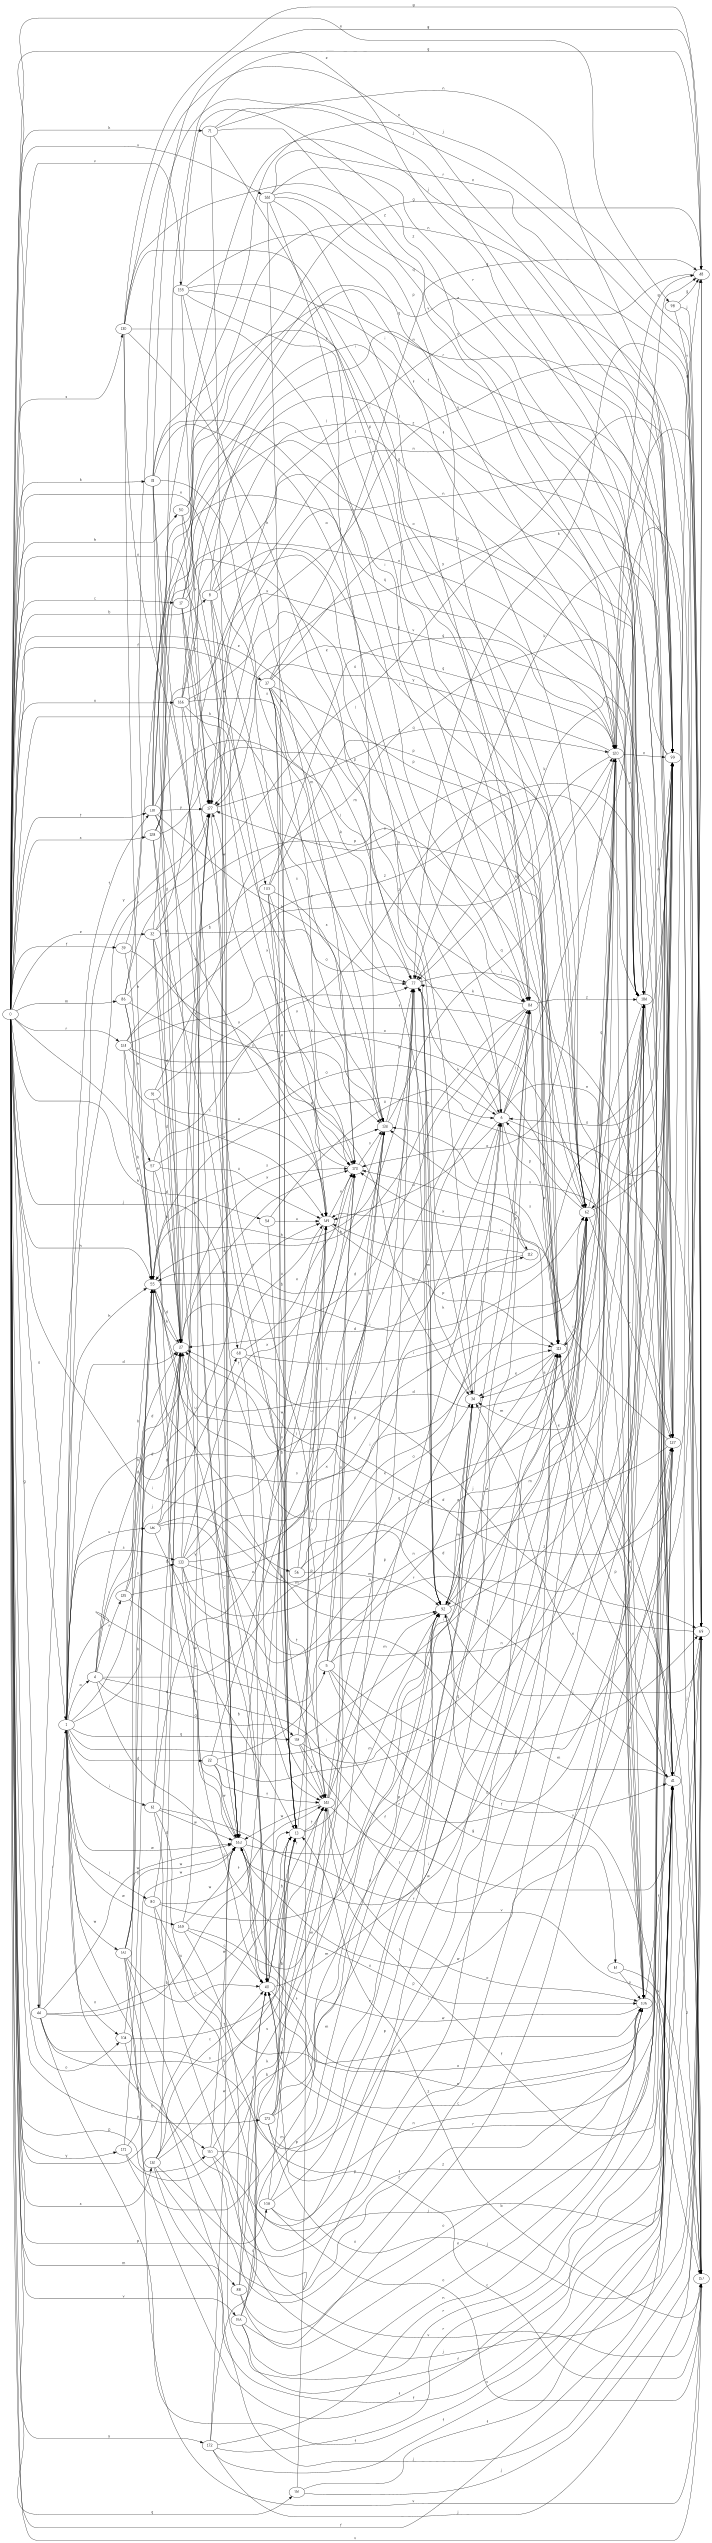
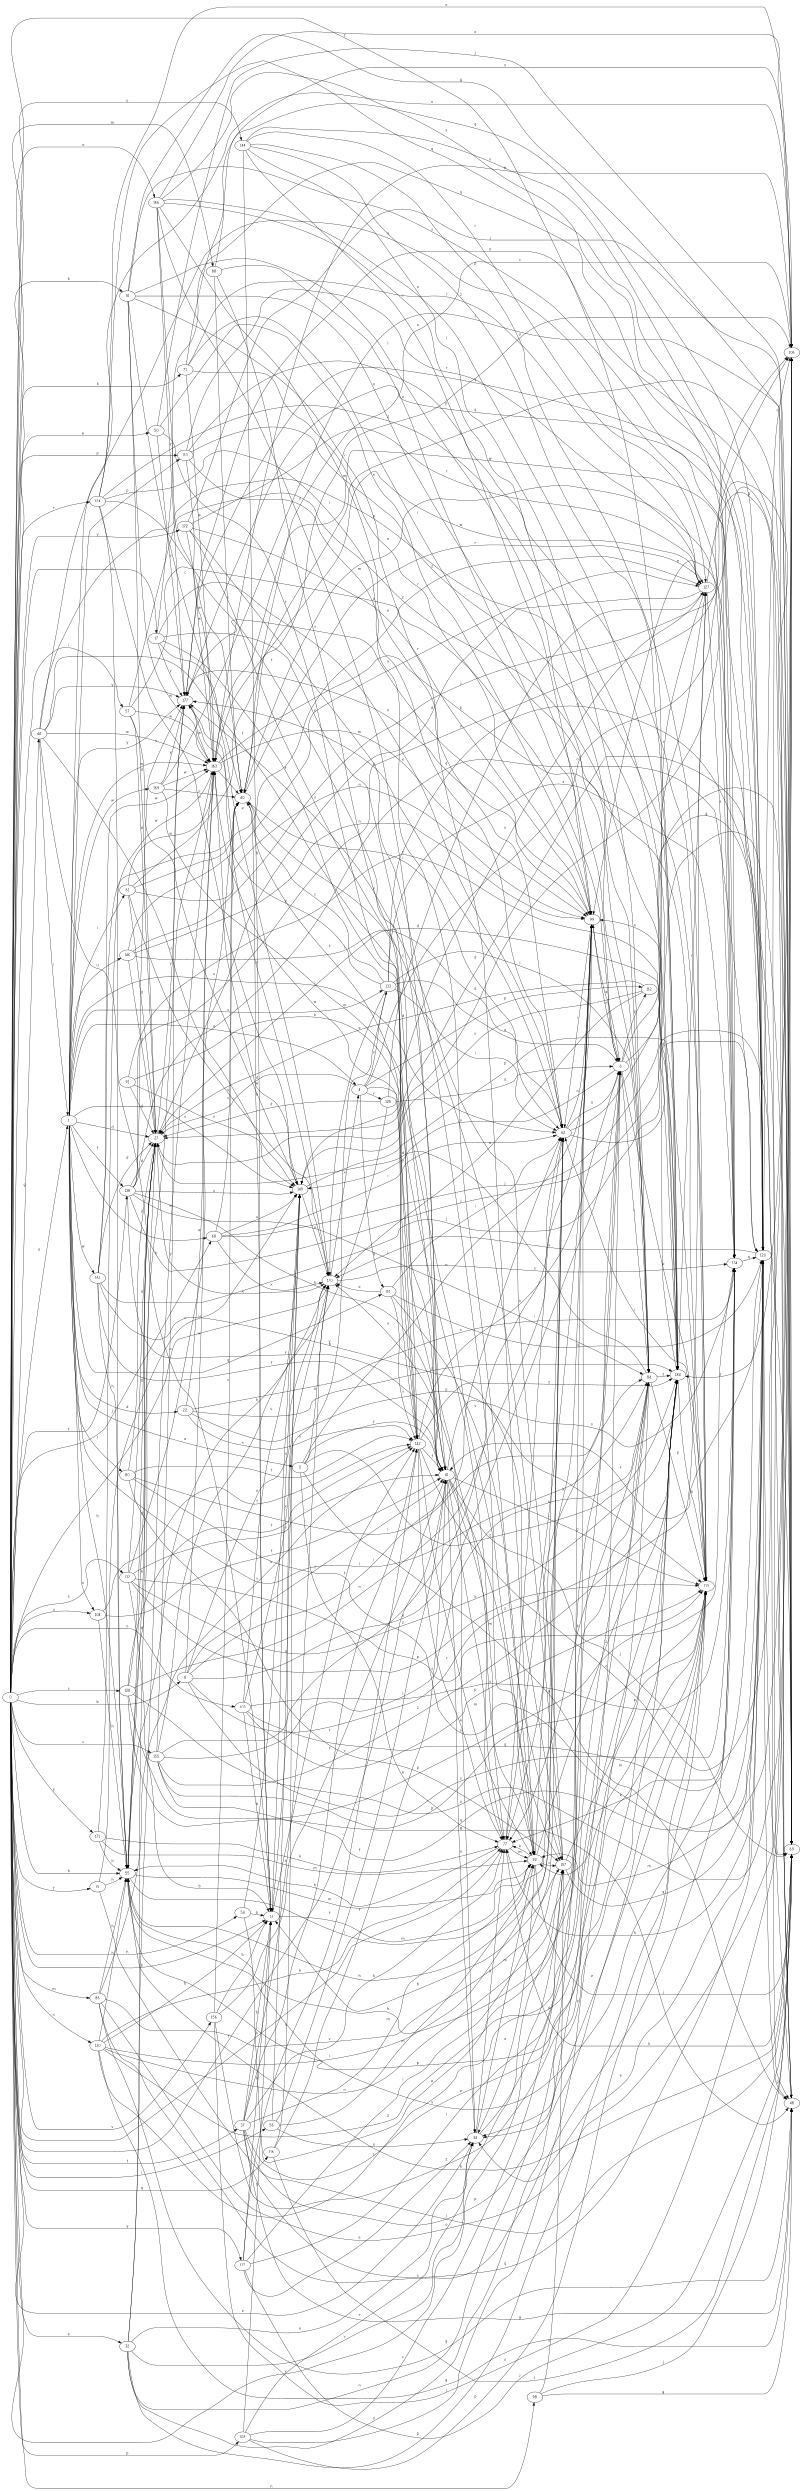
edge "4" -> "170": reversed
node "46": removed
